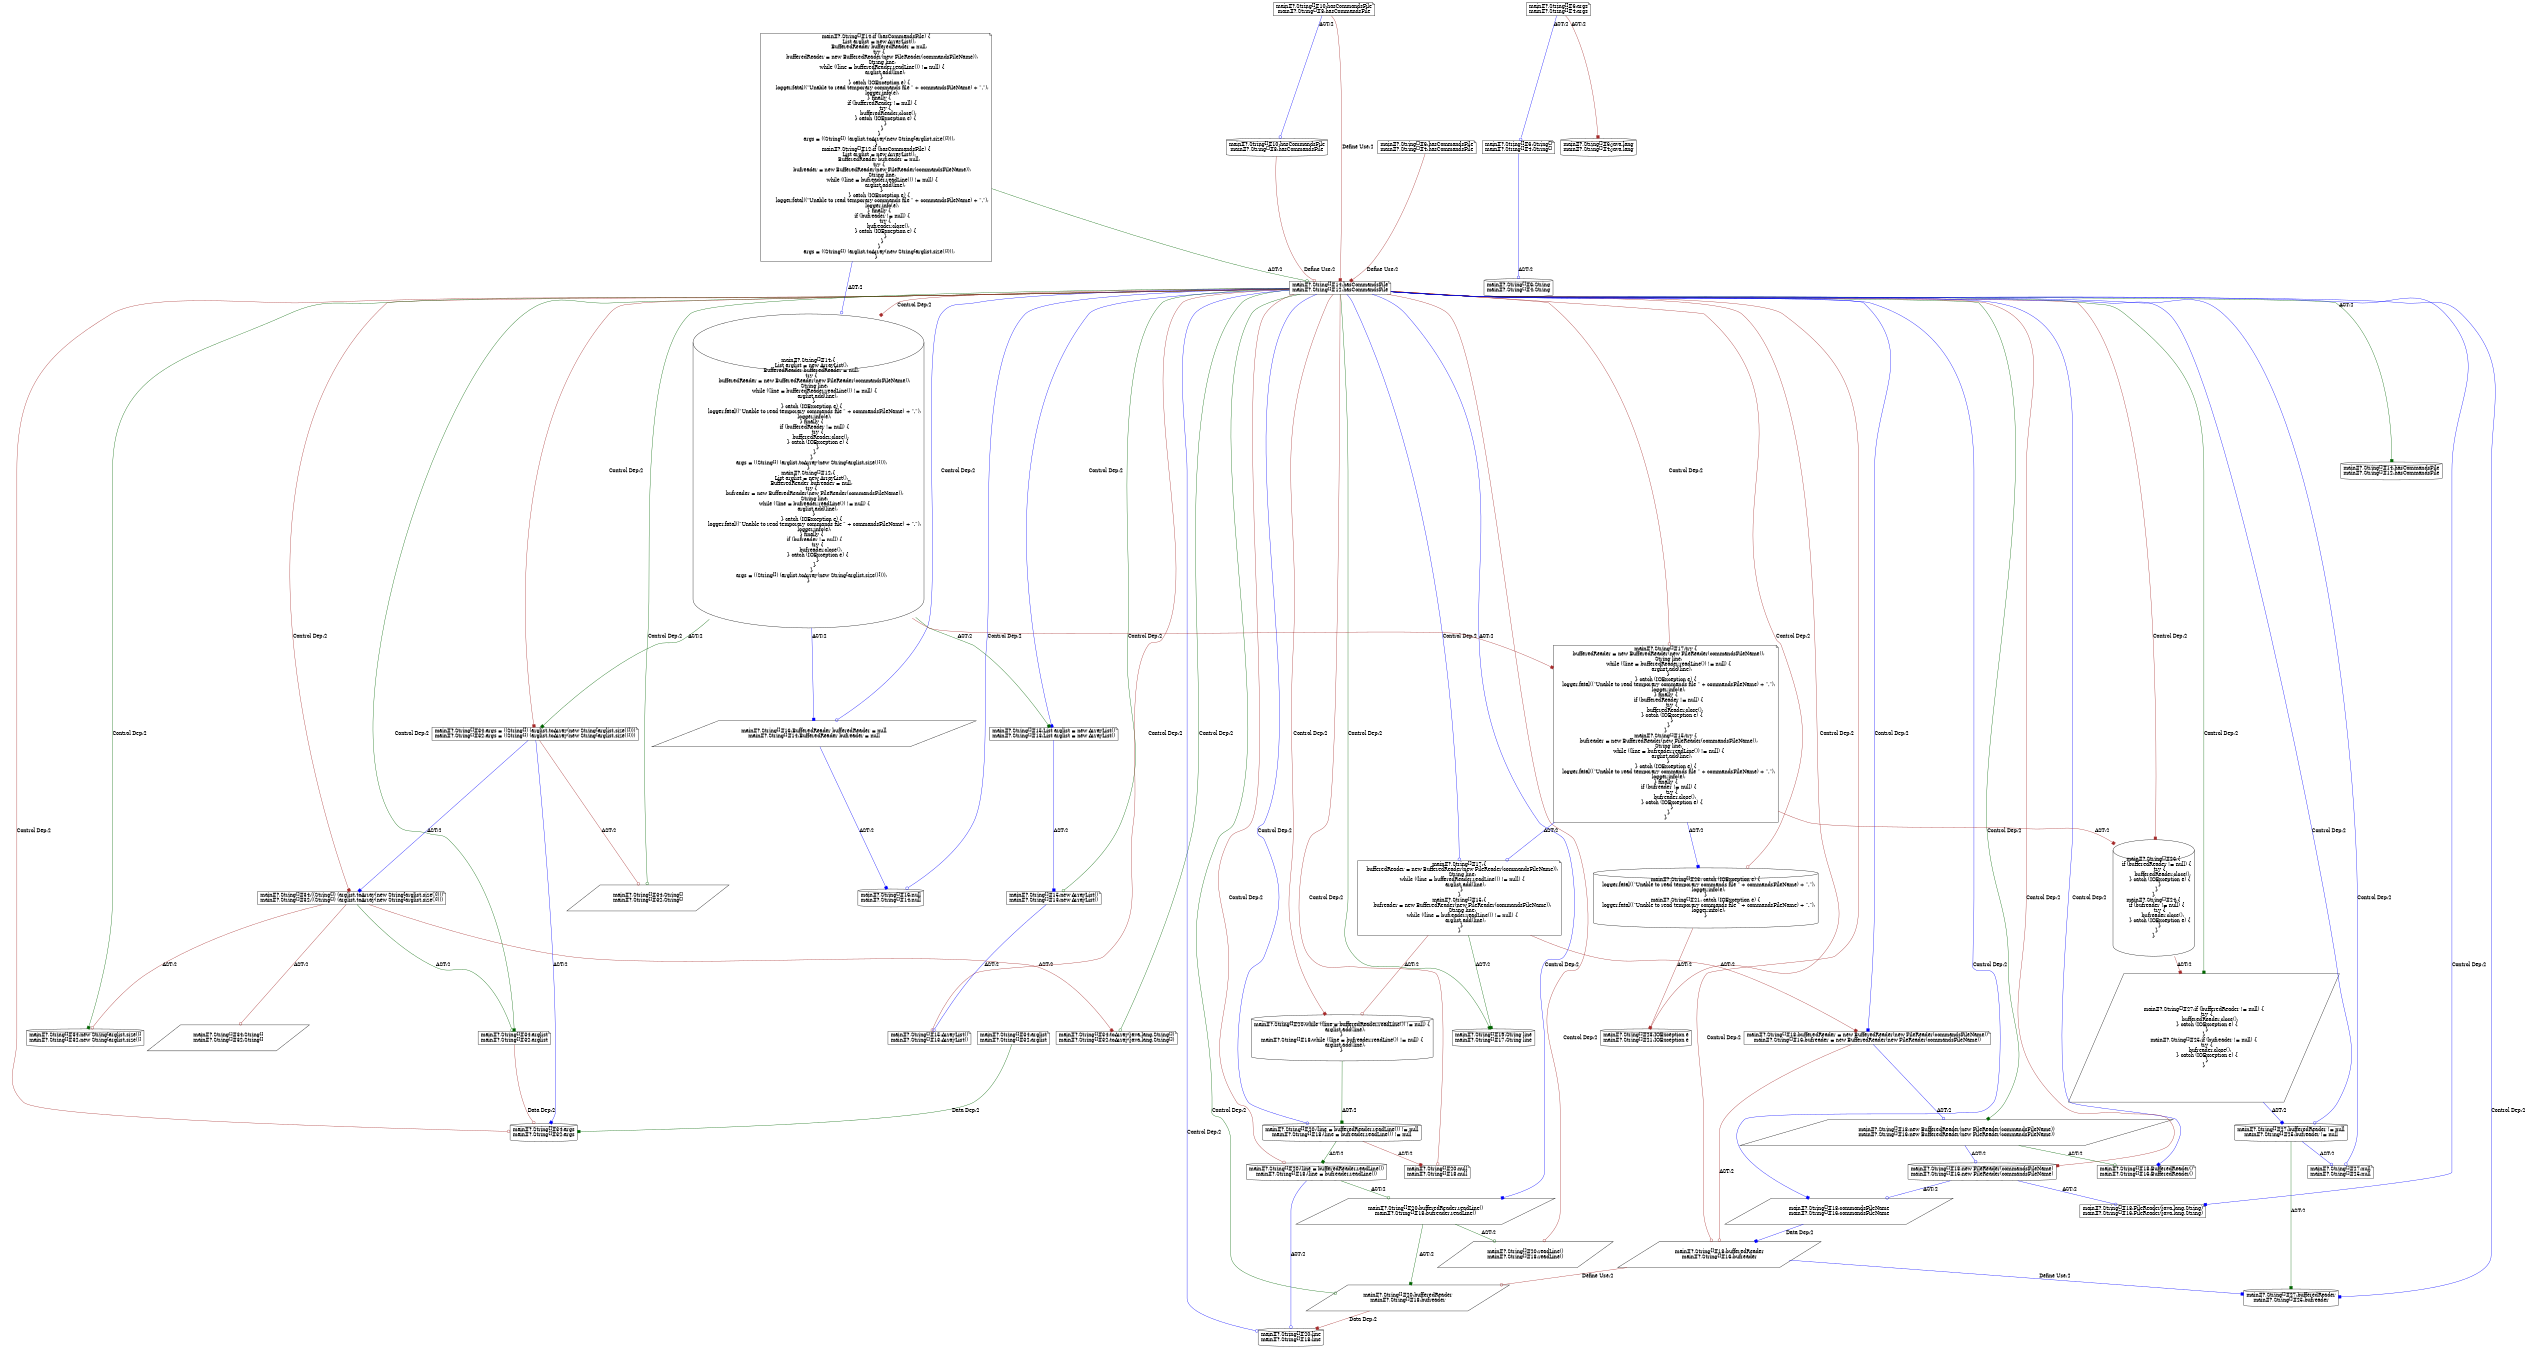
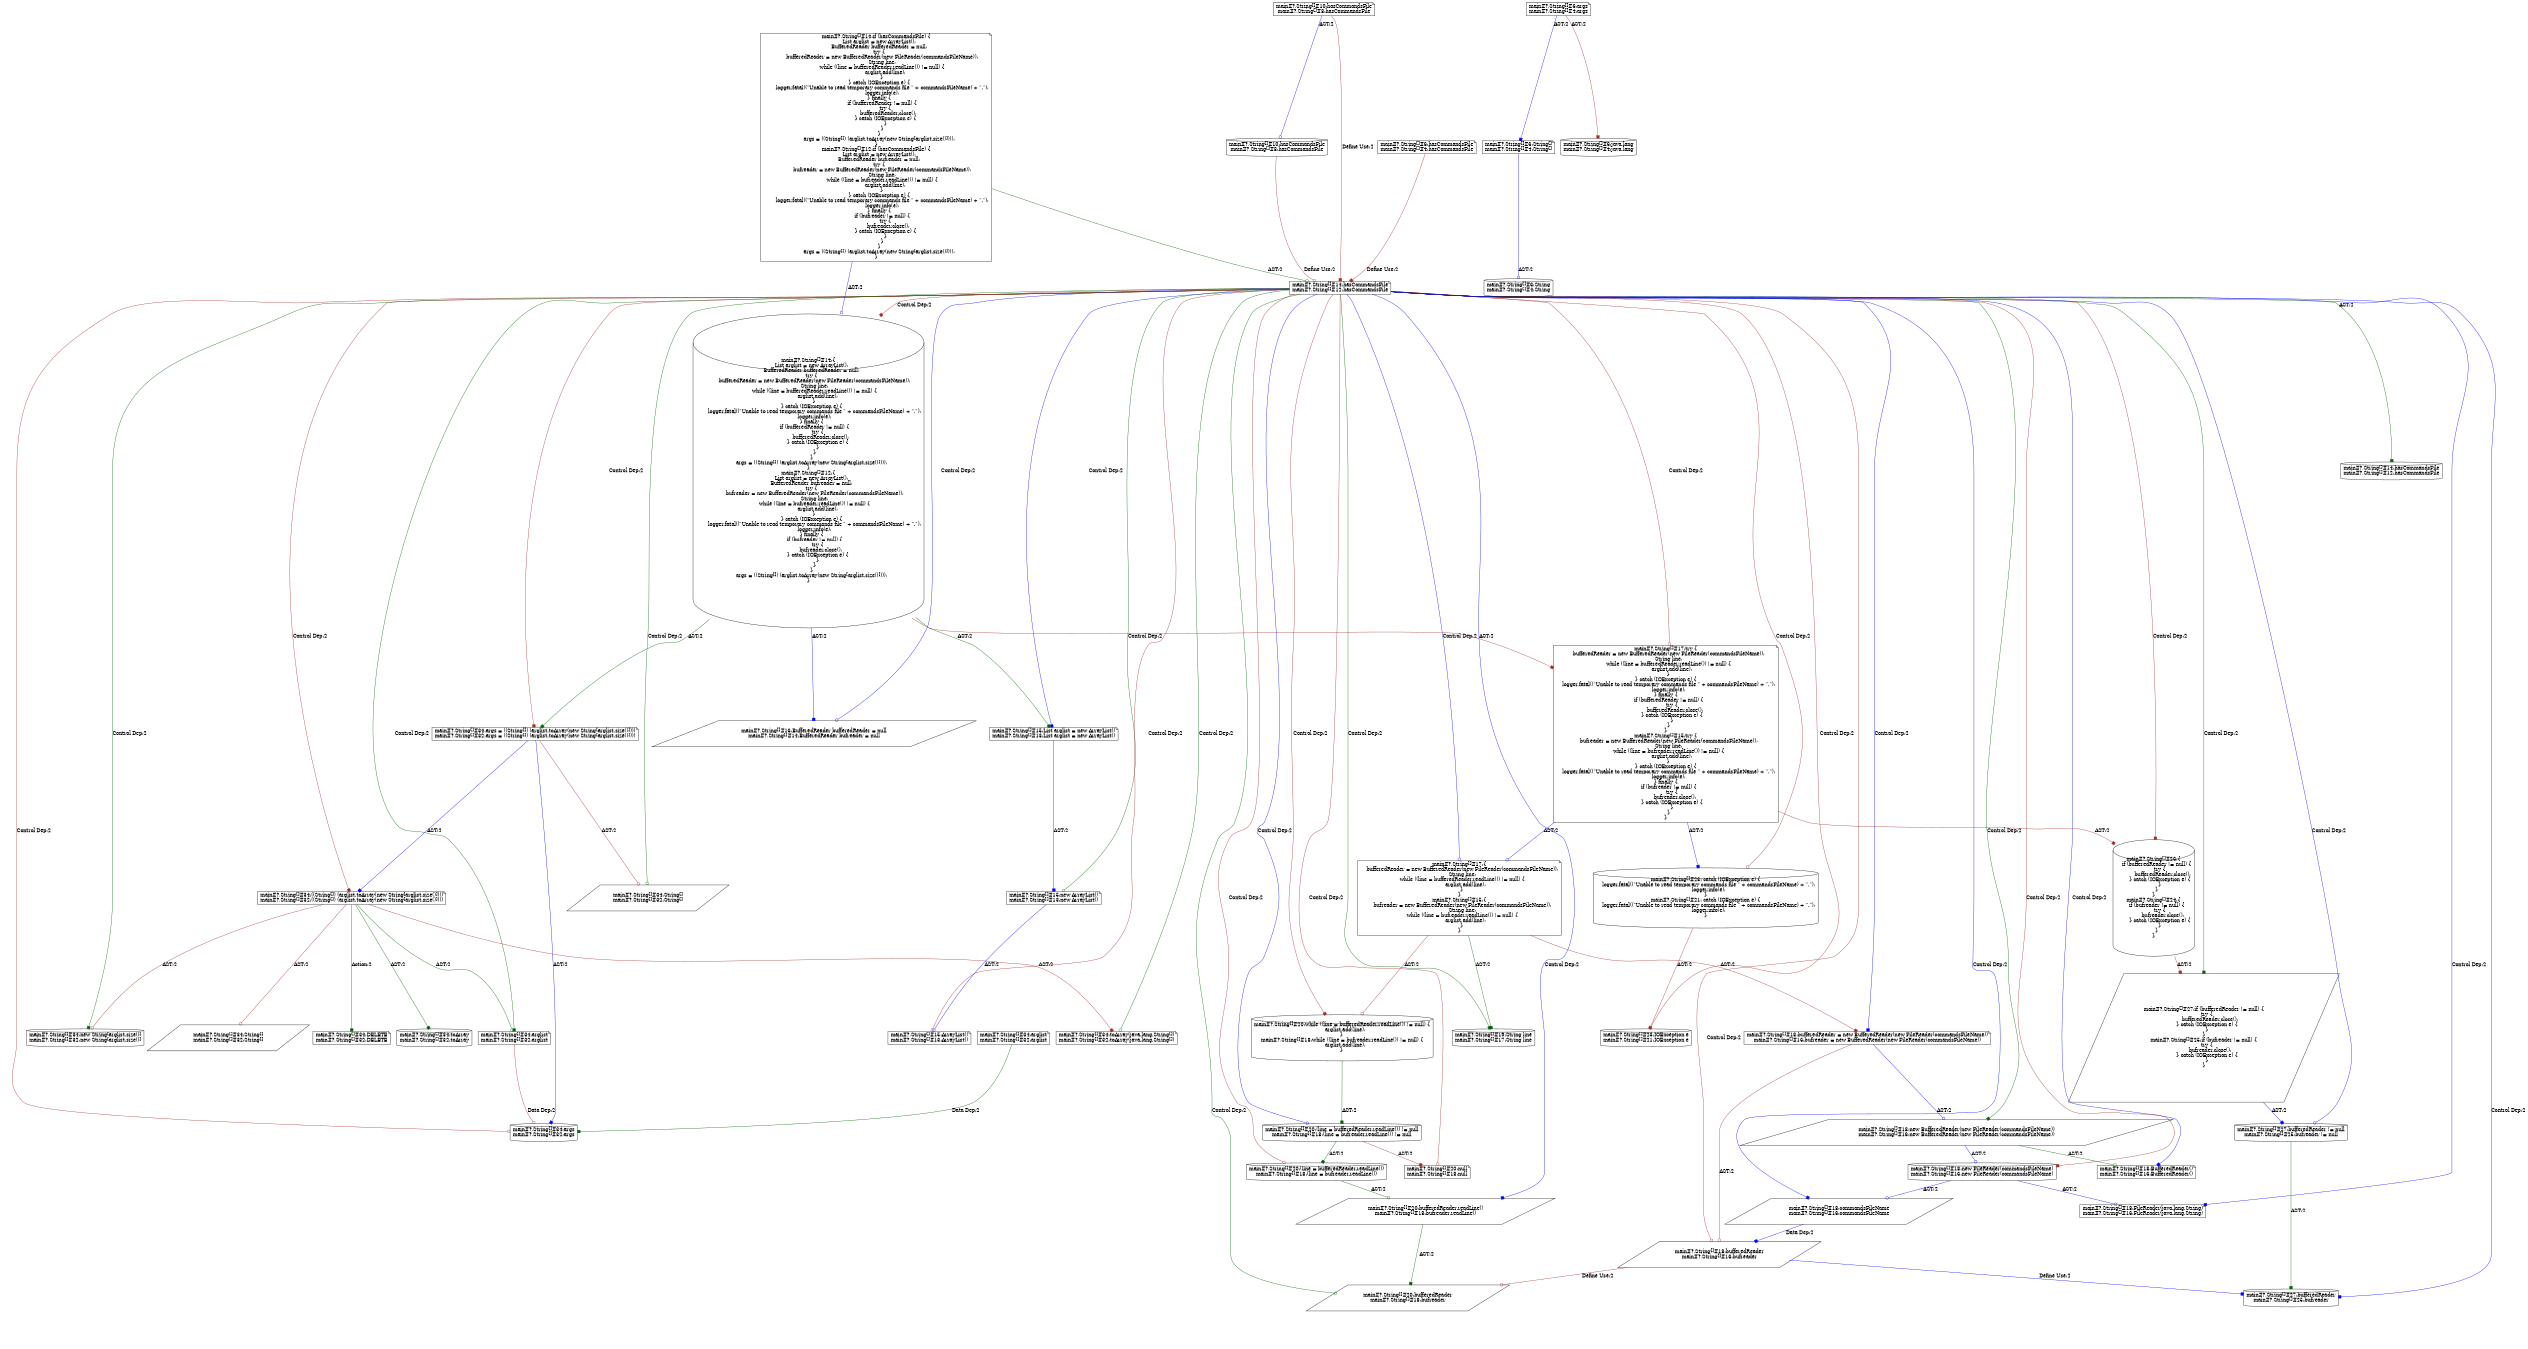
edge "main#?,String[]#6:args main#?,String[]#4:args" -> "main#?,String[]#6:String[] main#?,String[]#4:String[]": arrowhead odot -> box
node "main#?,String[]#16:null main#?,String[]#14:null": removed
node "main#?,String[]#34:DELETE main#?,String[]#32:DELETE": added
node "main#?,String[]#34:toArray main#?,String[]#32:toArray": added
node "main#?,String[]#27:null main#?,String[]#25:null": removed
node "main#?,String[]#20:readLine() main#?,String[]#18:readLine()": removed
node "main#?,String[]#20:line main#?,String[]#18:line": removed
